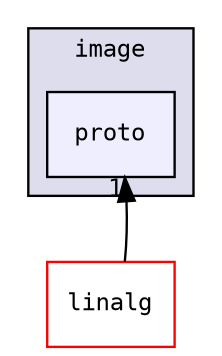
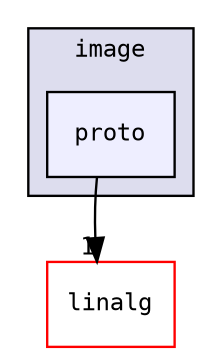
edge "linalg" -> "proto": reversed
